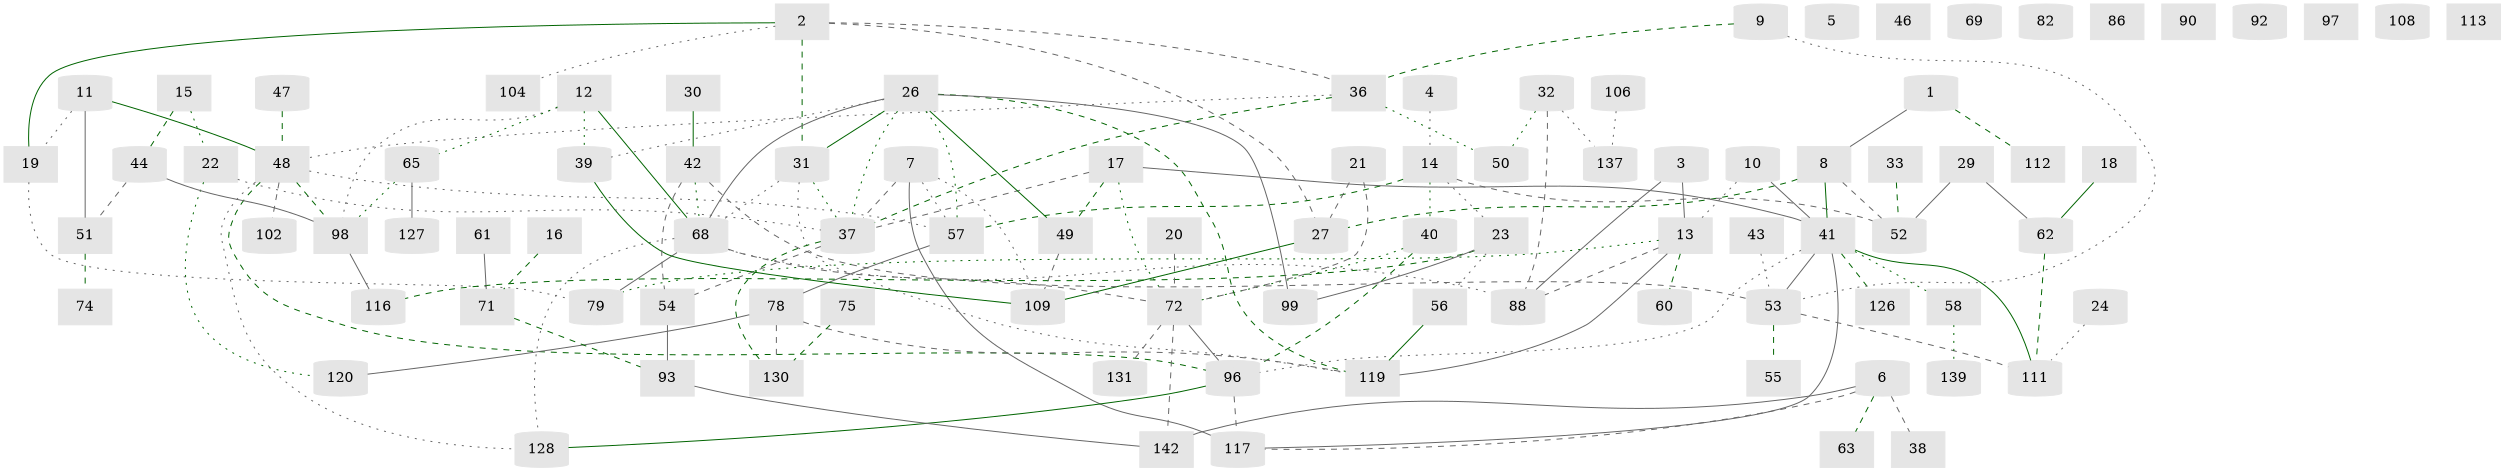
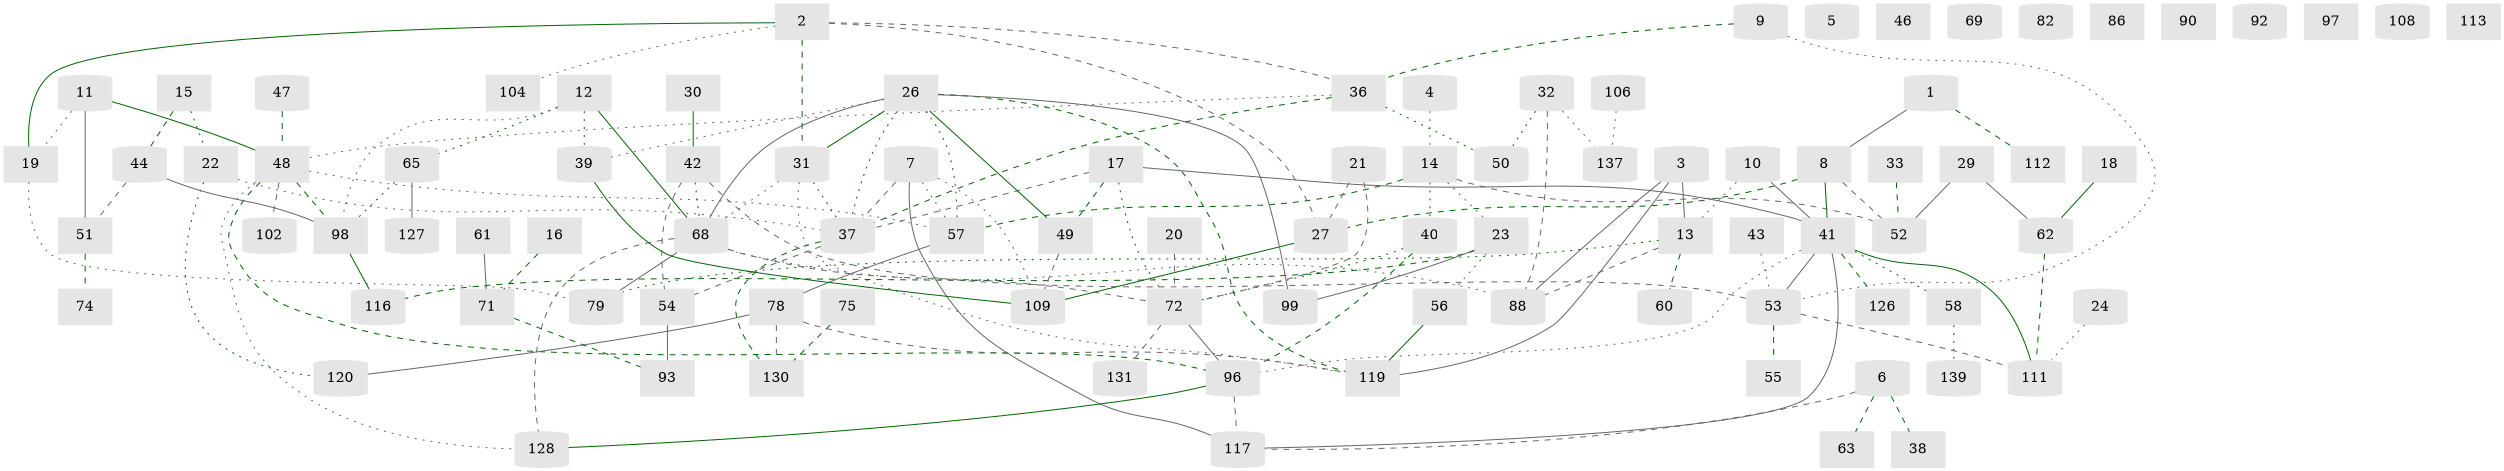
edge "98" -- "116": color gray40 -> darkgreen
edge "68" -- "128": style dotted -> dashed
edge "13" -- "119": now "3" -- "119"
edge "6" -- "38": color gray40 -> darkgreen
node "142": removed
